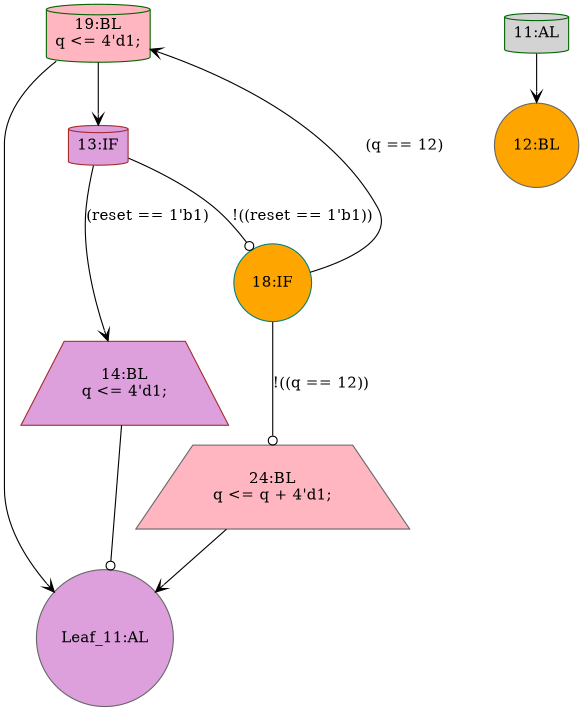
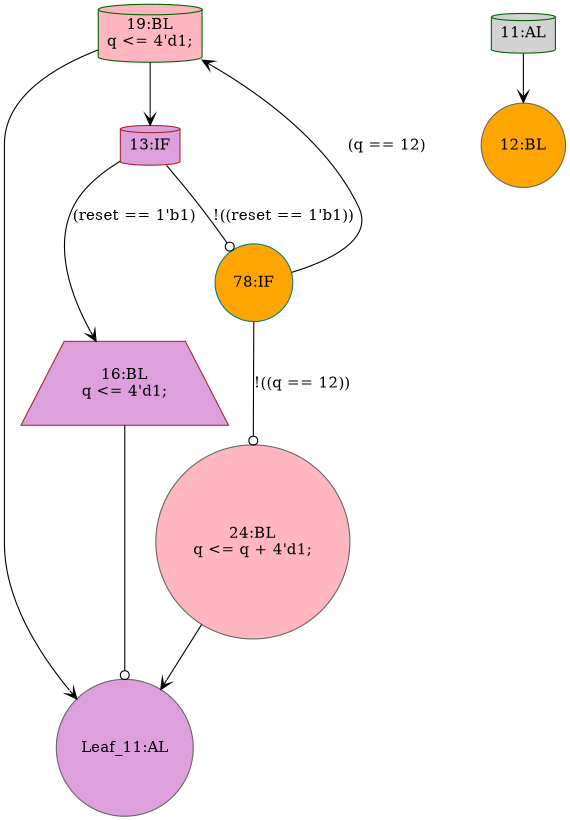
node "18:IF": label "18:IF" -> "78:IF"
node "14:BL q <= 4'd1;": label "14:BL q <= 4'd1;" -> "16:BL q <= 4'd1;"
node "24:BL q <= q + 4'd1;": shape trapezium -> circle
